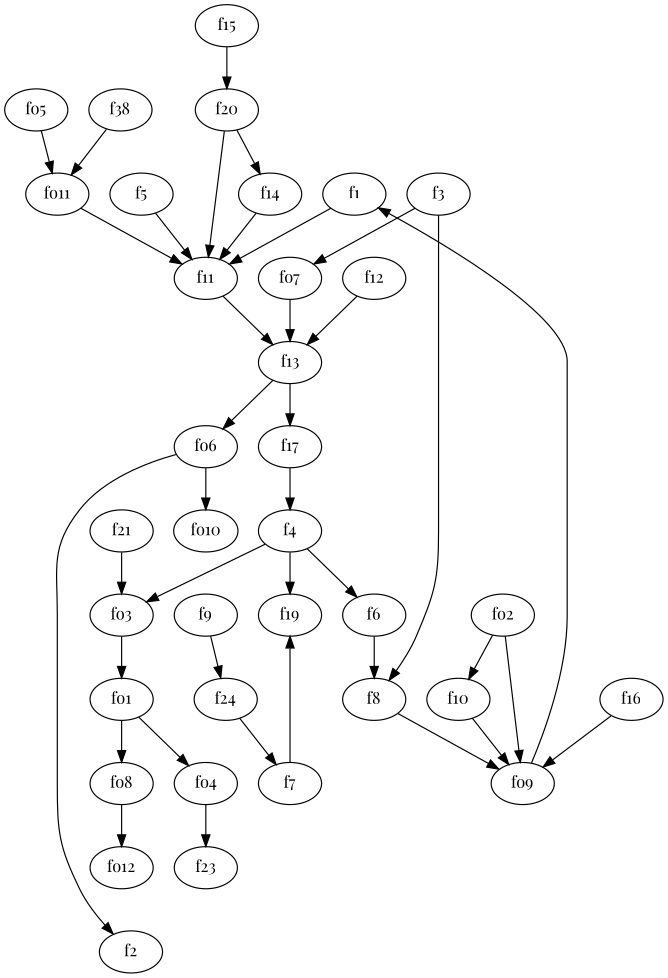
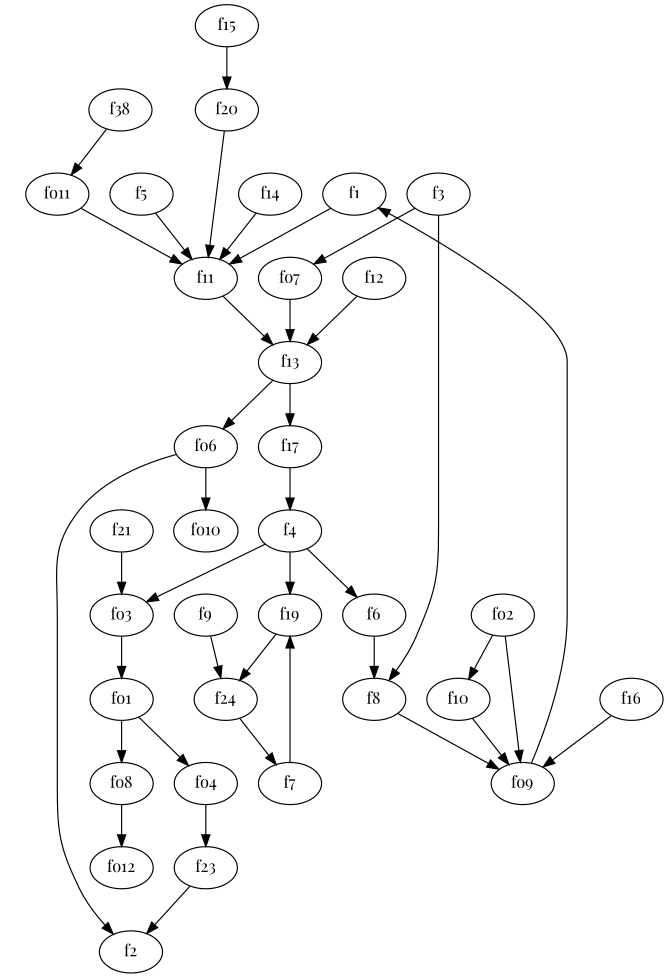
node "fo5": removed
edge "f20" -> "f14": removed
edge "f19" -> "f24": added
edge "f23" -> "f2": added
